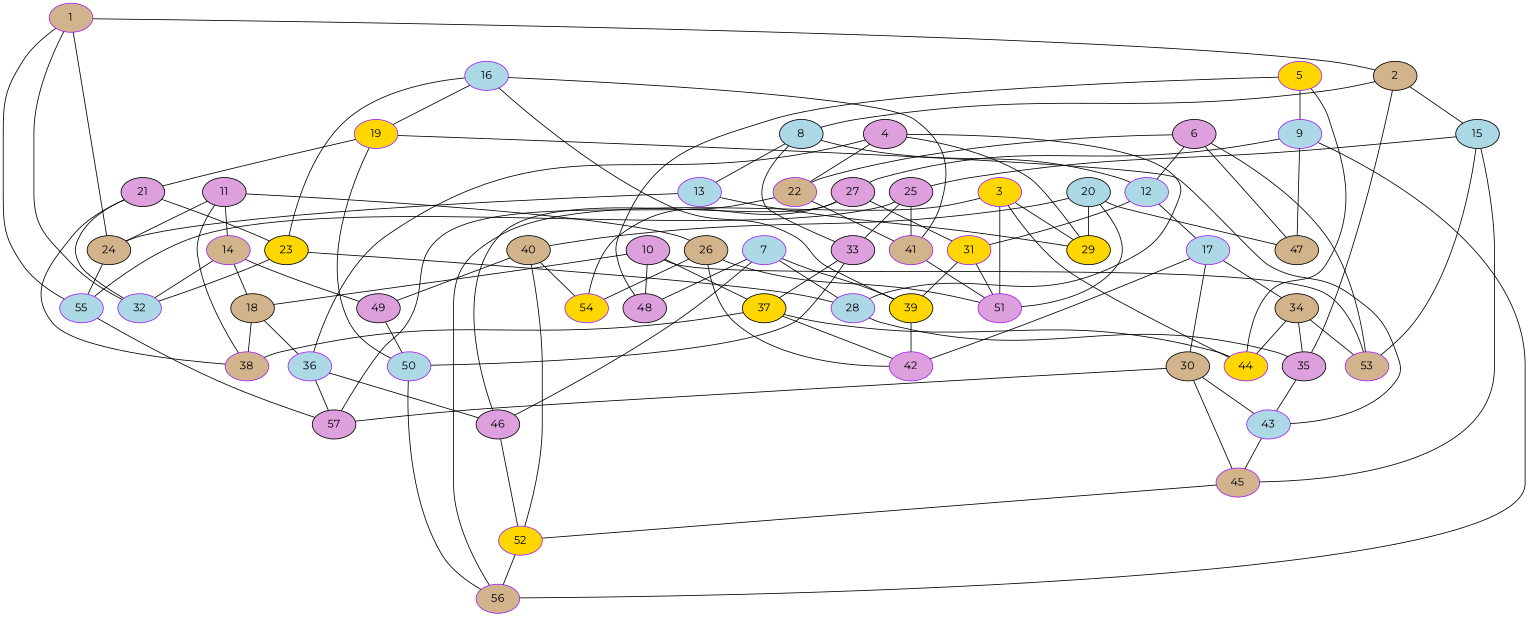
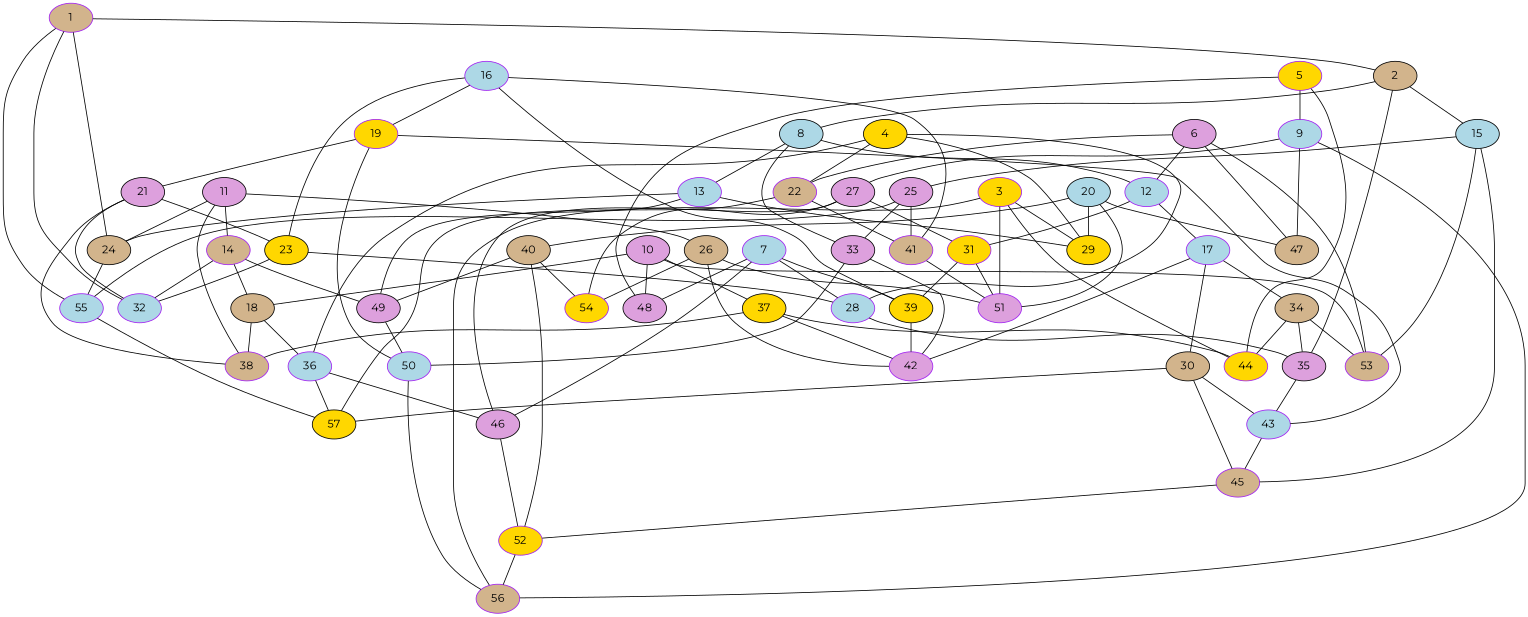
node "4": fillcolor plum -> gold
edge "13" -- "49": added
edge "33" -- "37": now "33" -- "42"
node "57": fillcolor plum -> gold
